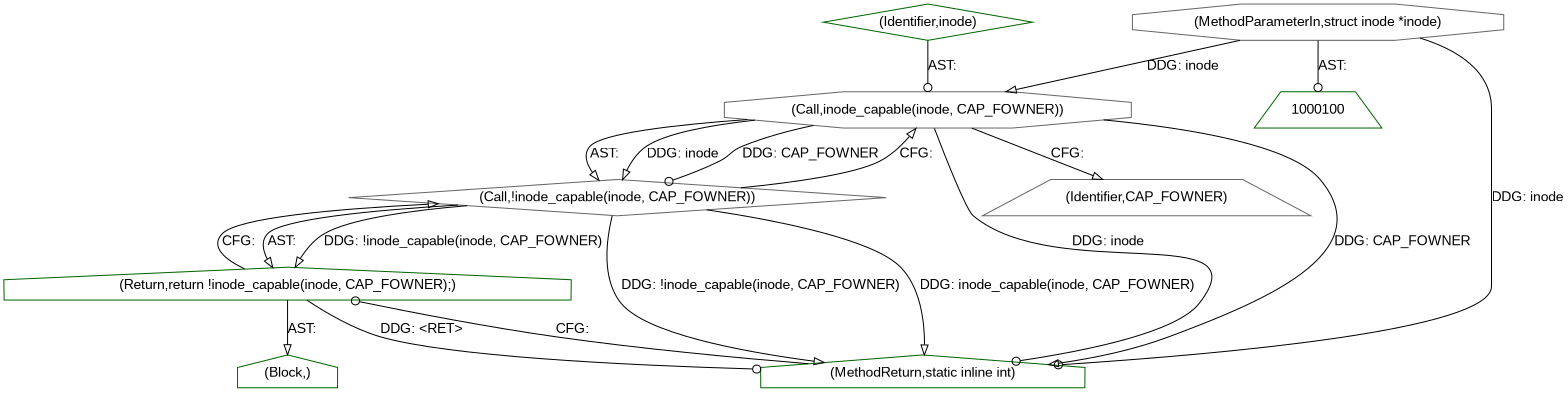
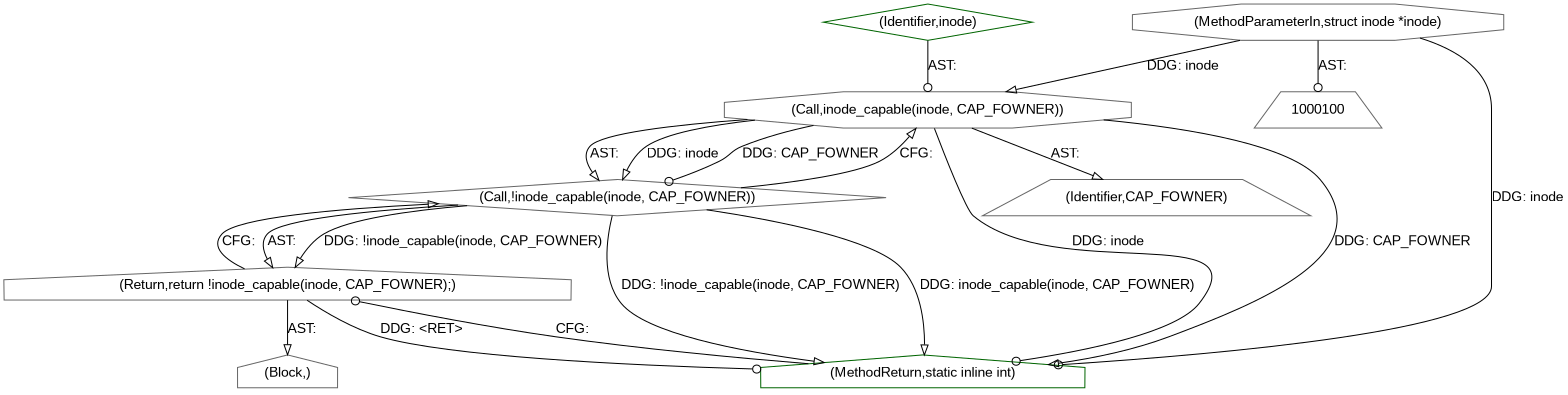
node "1000100": color darkgreen -> gray40
edge "(Call,inode_capable(inode, CAP_FOWNER))" -> "(Identifier,CAP_FOWNER)": label "CFG: " -> "AST: "
node "(Return,return !inode_capable(inode, CAP_FOWNER);)": color darkgreen -> gray40
node "(Block,)": color darkgreen -> gray40
